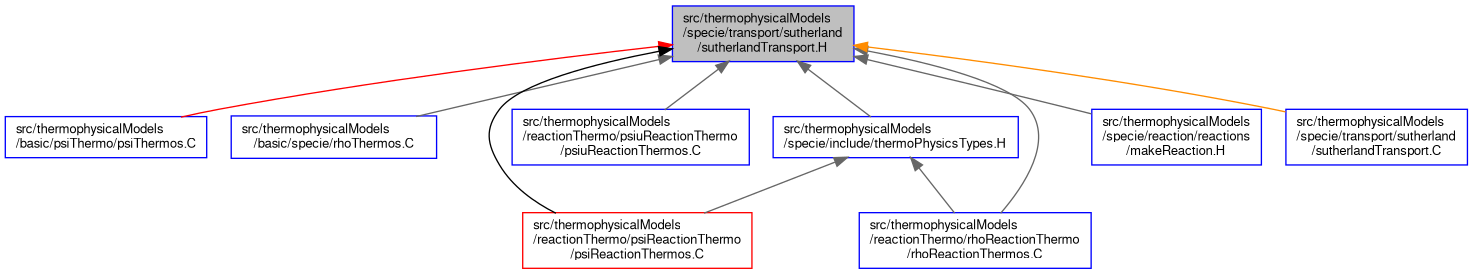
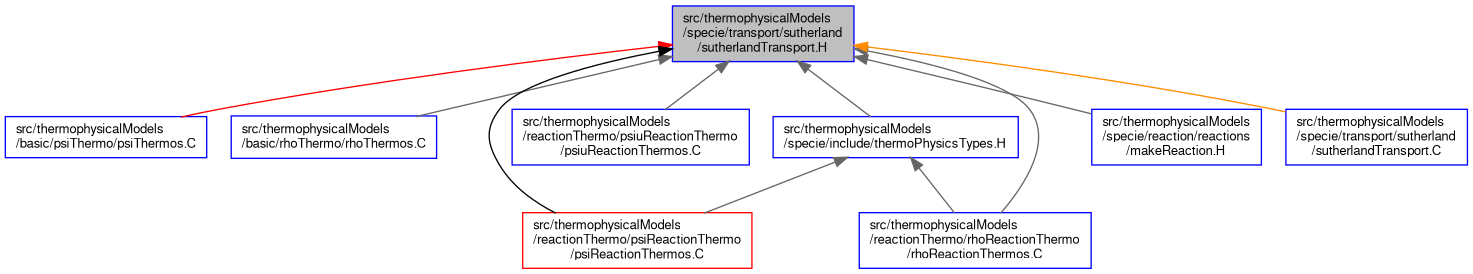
node "src/thermophysicalModels /basic/specie/rhoThermos.C": label "src/thermophysicalModels /basic/specie/rhoThermos.C" -> "src/thermophysicalModels /basic/rhoThermo/rhoThermos.C"
